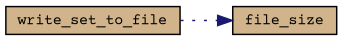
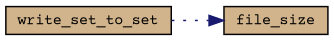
node "write_set_to_file": label "write_set_to_file" -> "write_set_to_set"
